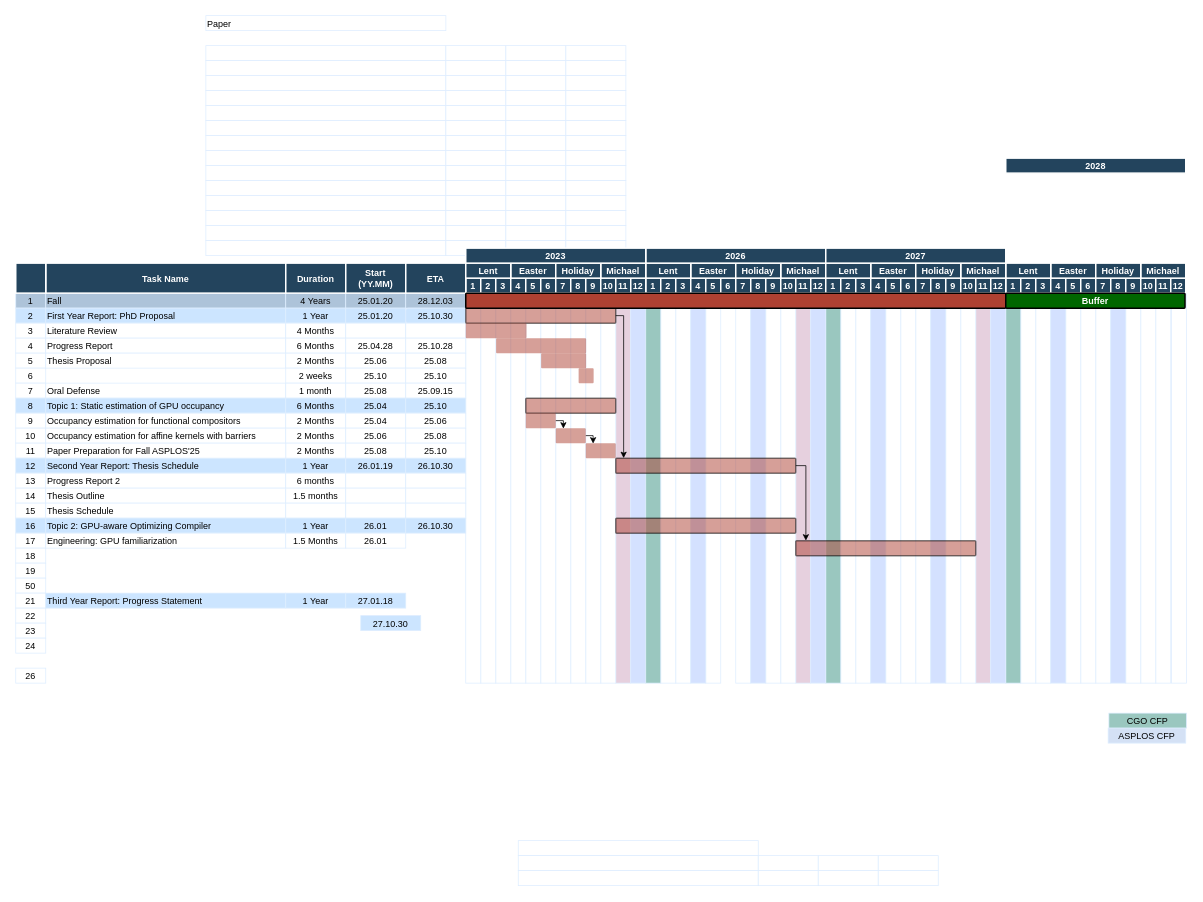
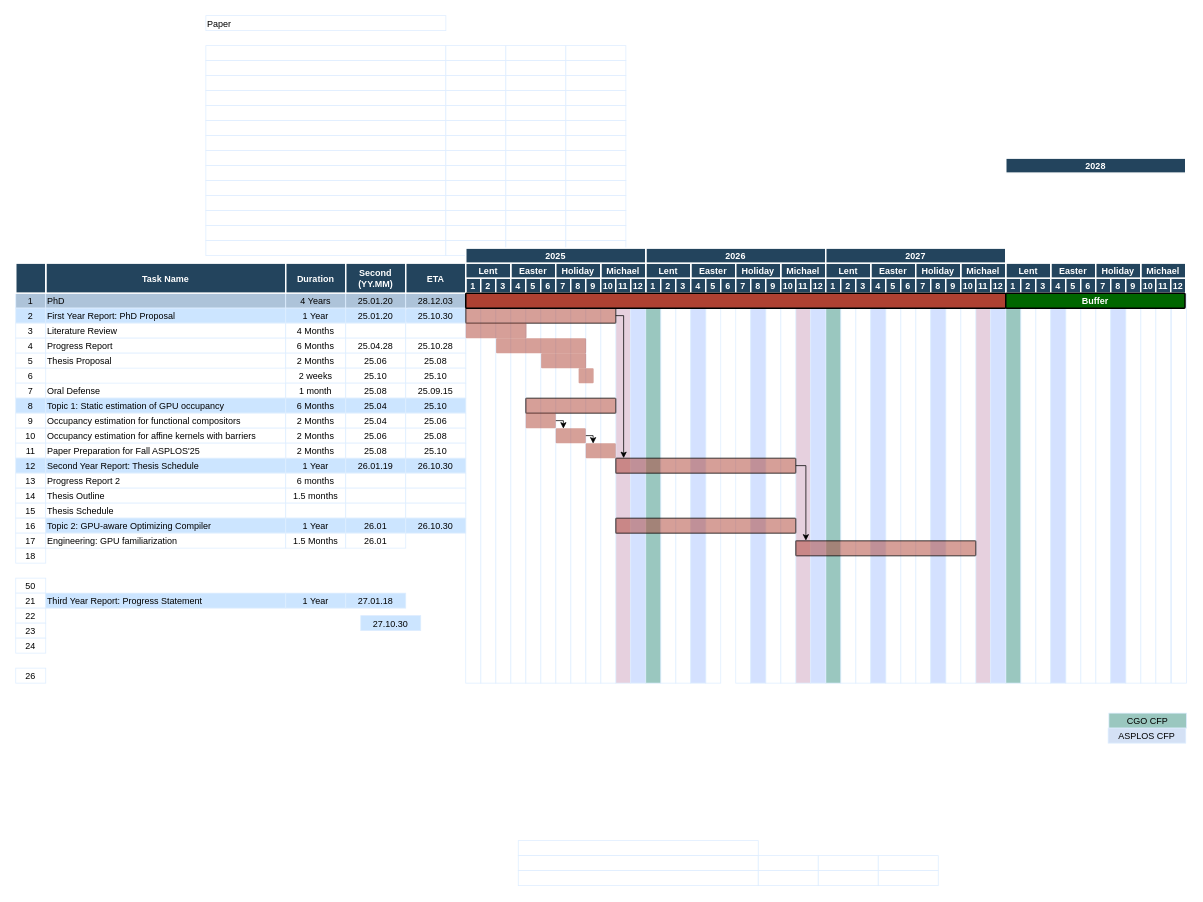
node "2023": label "2023" -> "2025"
node "Start (YY.MM)": label "Start (YY.MM)" -> "Second (YY.MM)"
node "Fall": label "Fall" -> "PhD"
node "16": fillcolor #cce5ff -> #ffffff
node "19": removed
